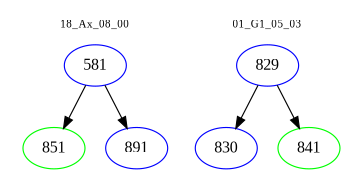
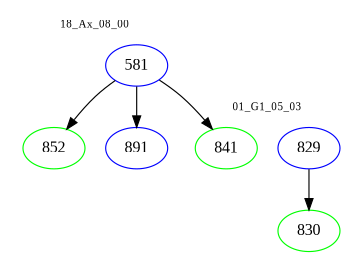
edge "829" -> "841": now "581" -> "841"
node "851": label "851" -> "852"
node "830": color blue -> green
